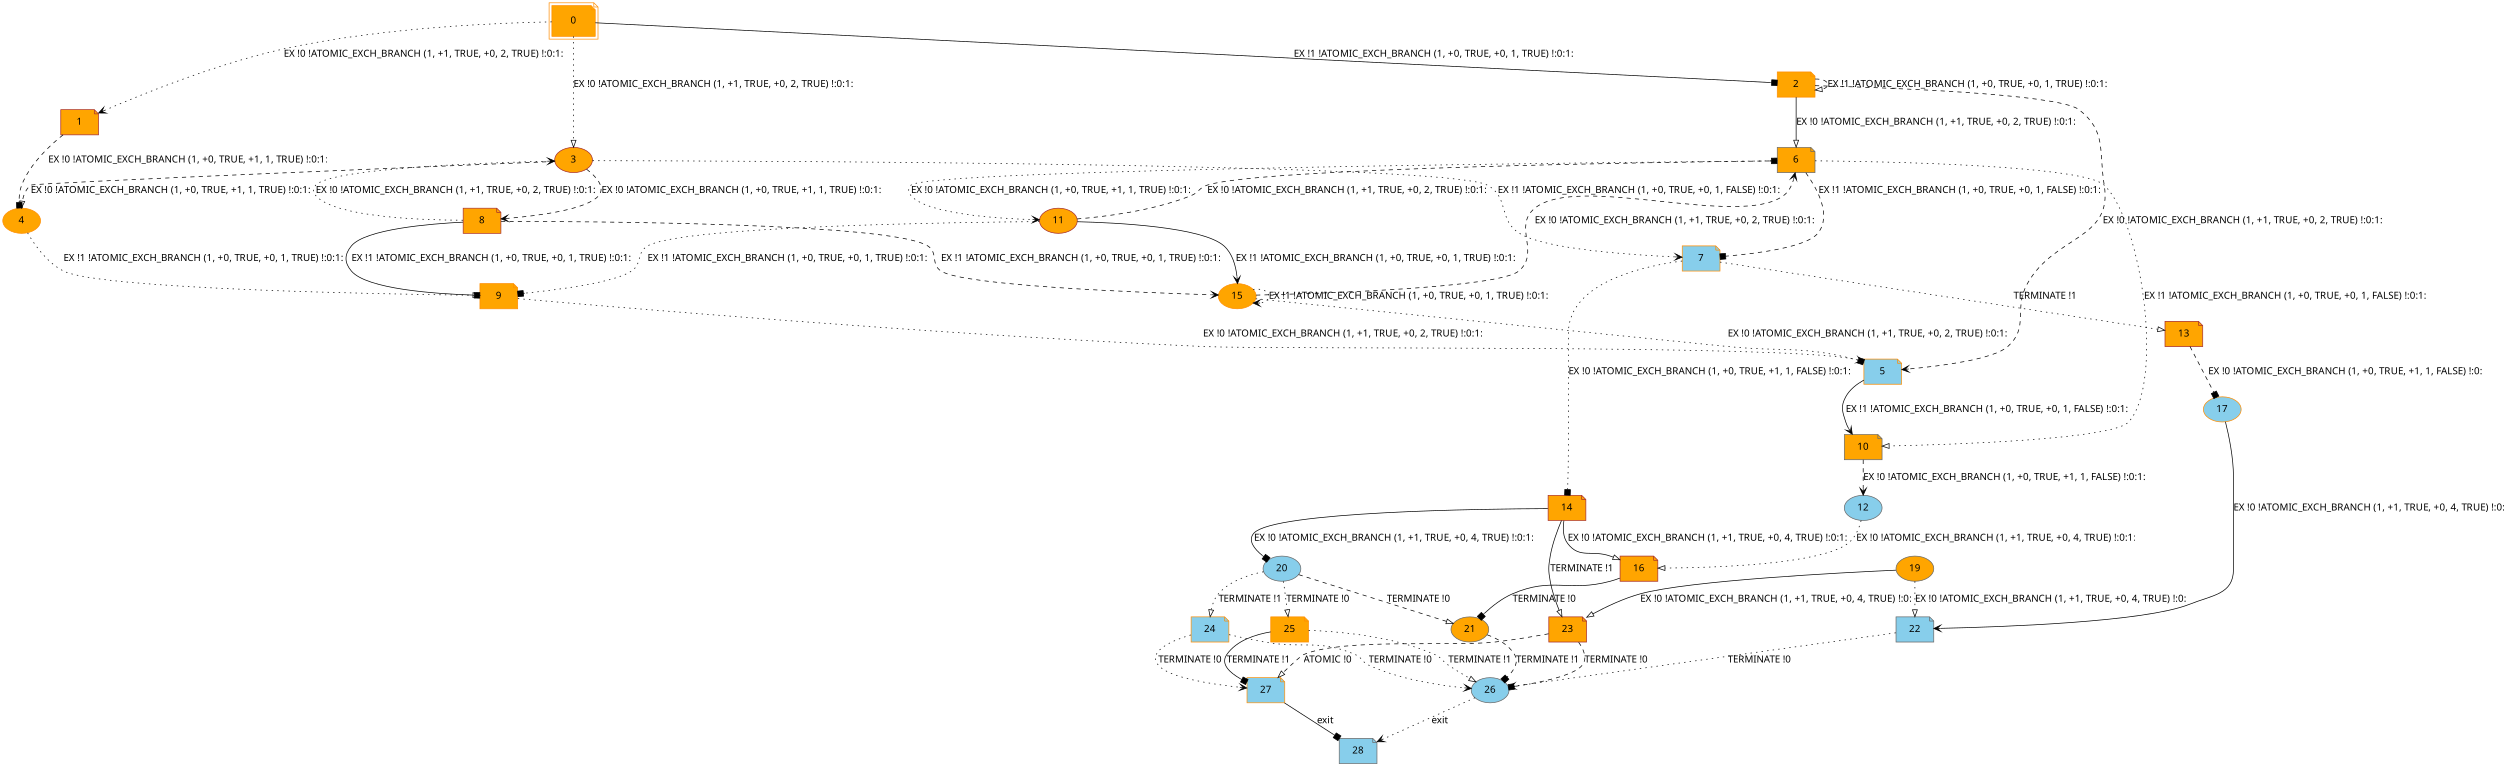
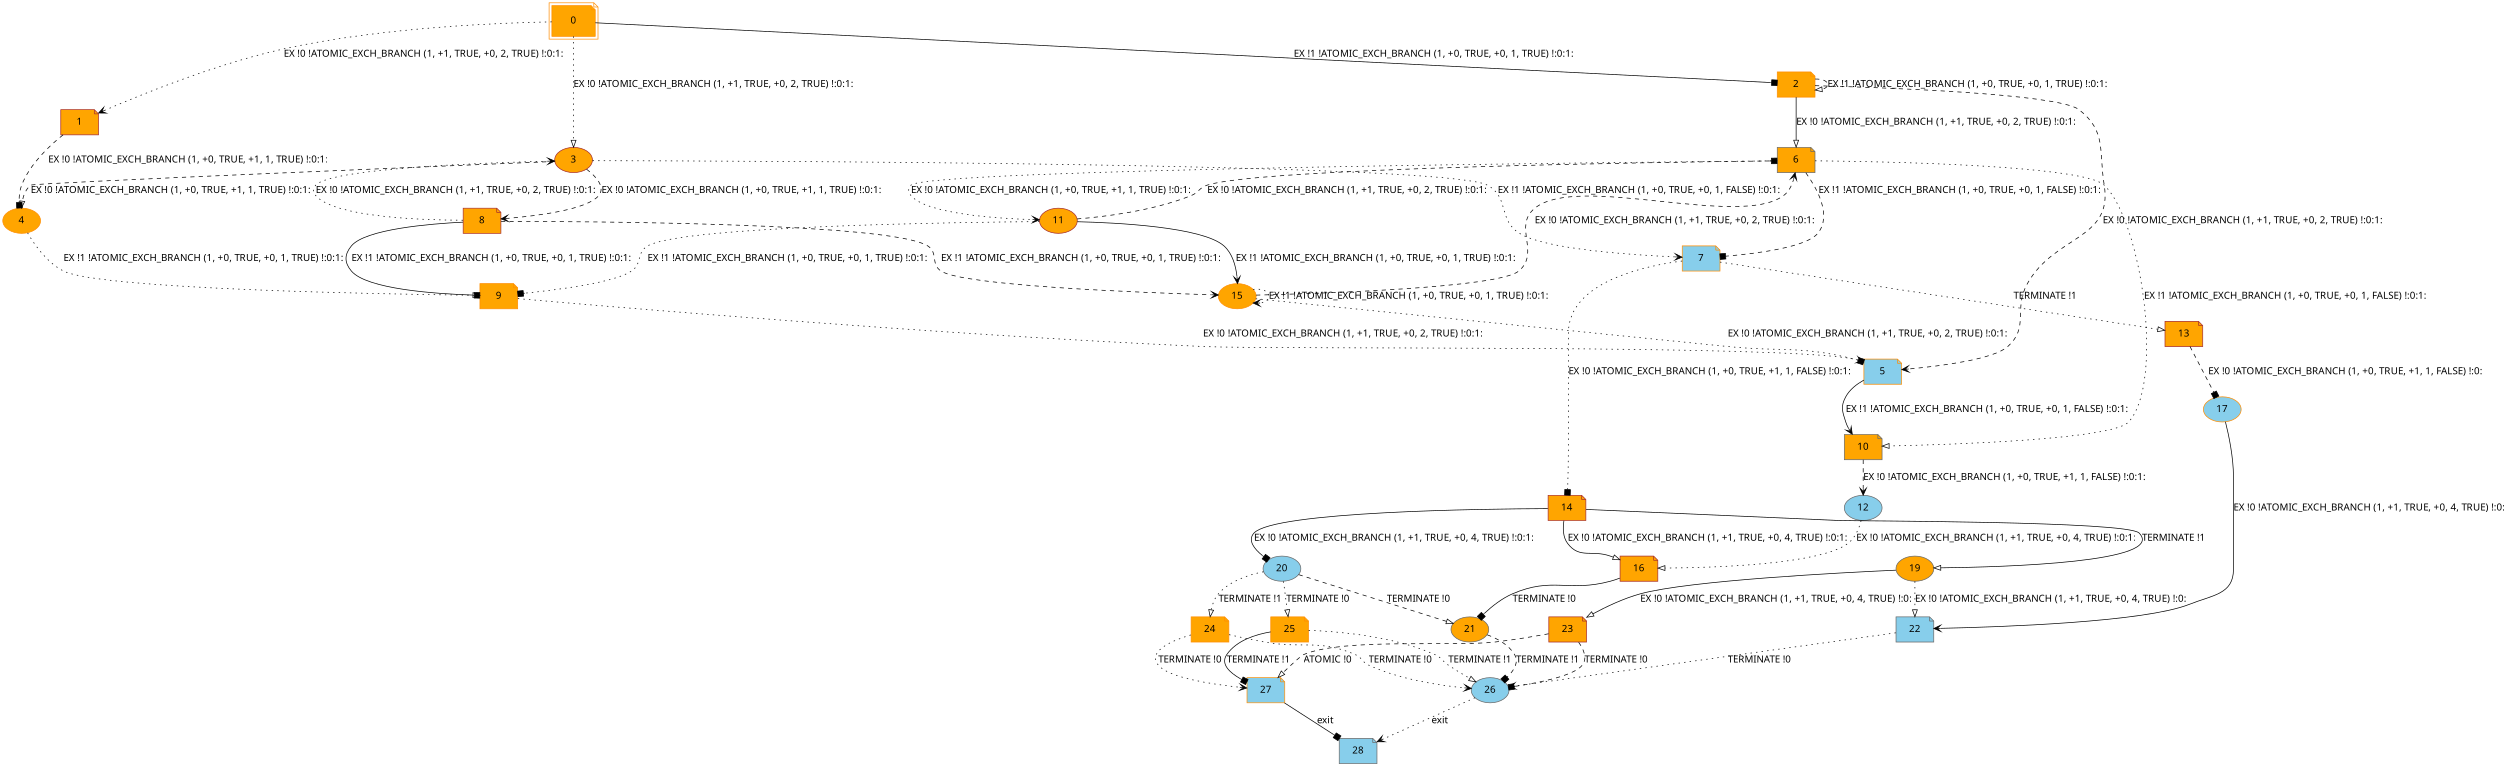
edge "14" -> "23": now "14" -> "19"
node "24": fillcolor skyblue -> orange
